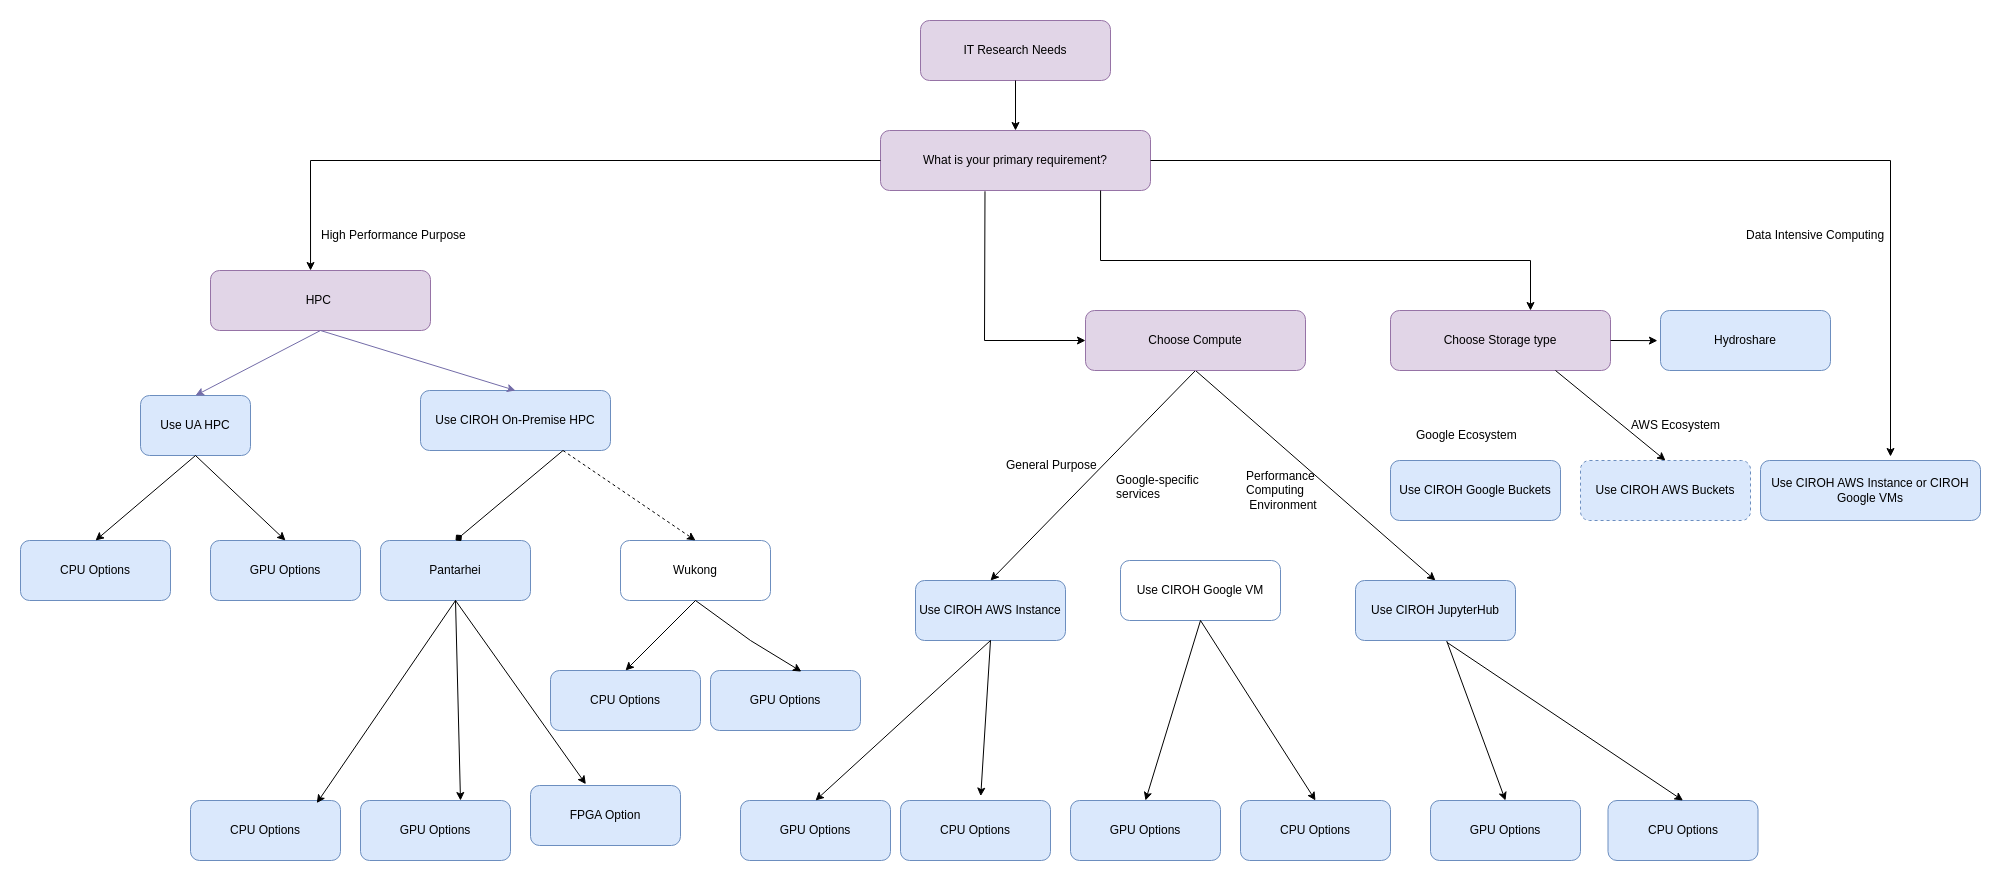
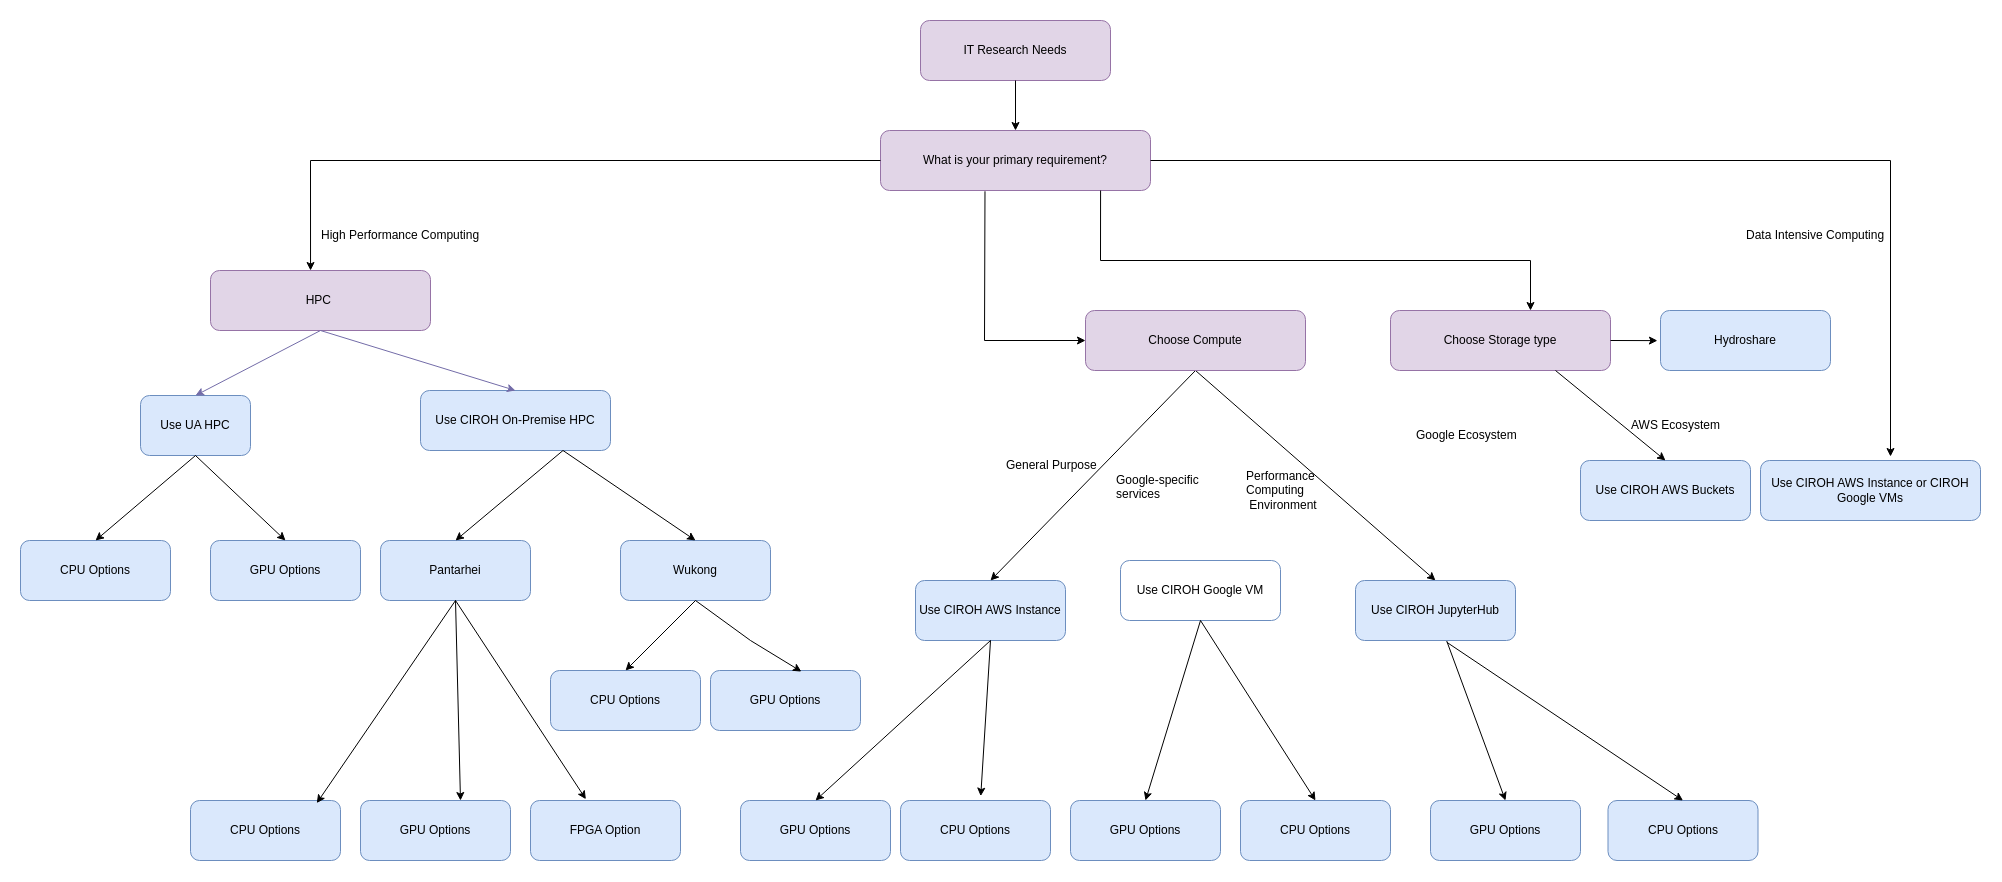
node "High Performance Purpose": label "High Performance Purpose" -> "High Performance Computing"
node "Use CIROH Google Buckets": removed
node "Use CIROH AWS Buckets": style dashed -> solid
edge "Use CIROH On-Premise HPC" -> "Wukong": style dashed -> solid
edge "Use CIROH On-Premise HPC" -> "Pantarhei": arrowhead diamond -> classic
node "Wukong": fillcolor #ffffff -> #dae8fc
node "FPGA Option": moved (606, 816) -> (606, 831)
